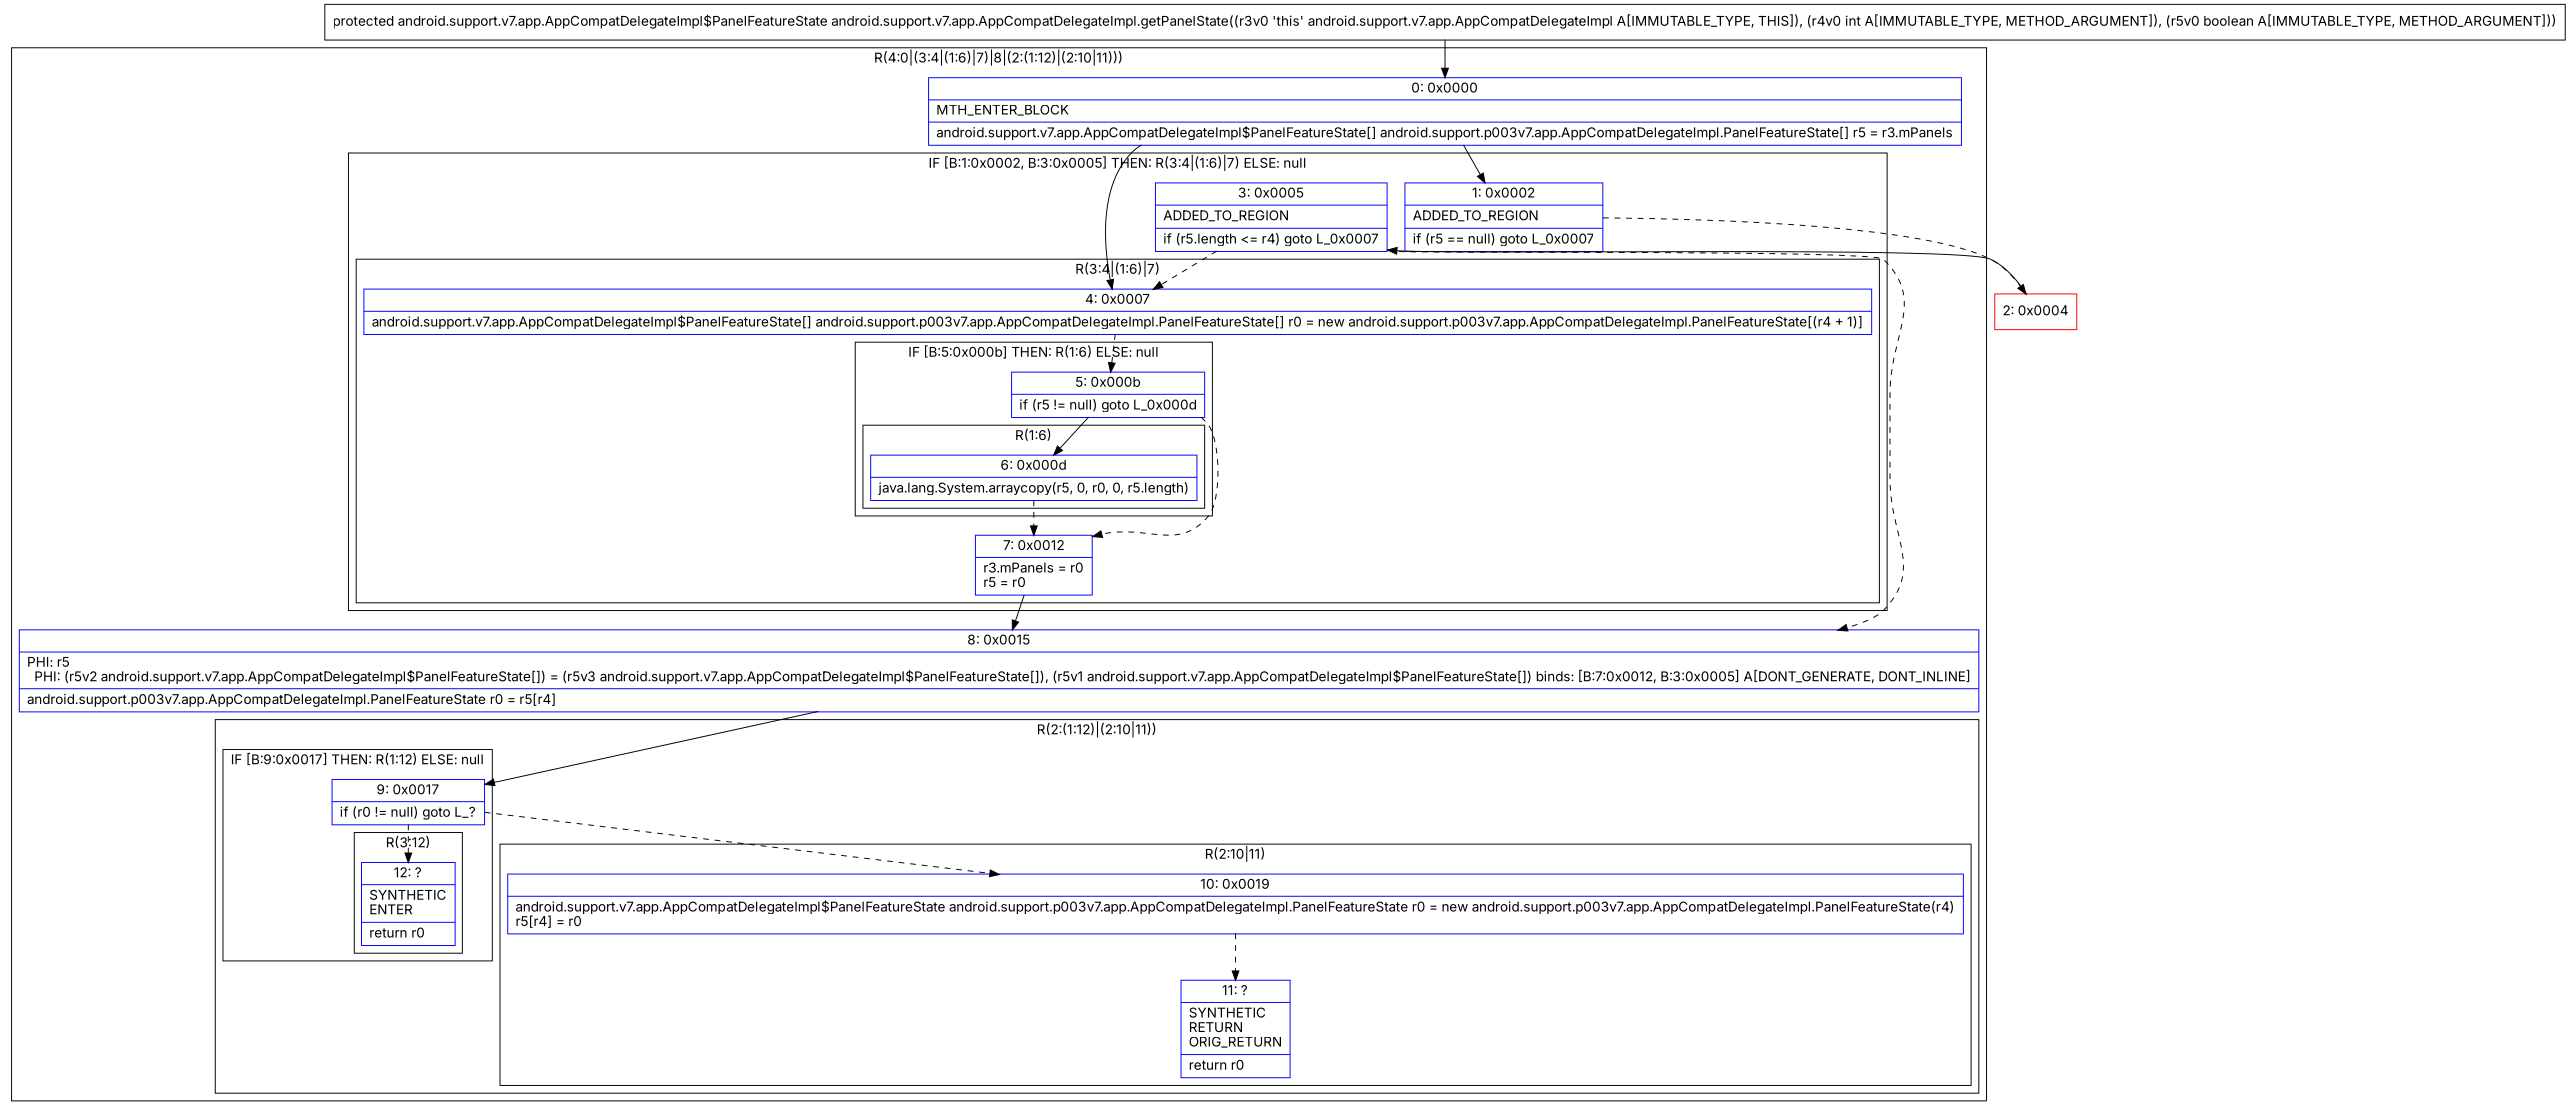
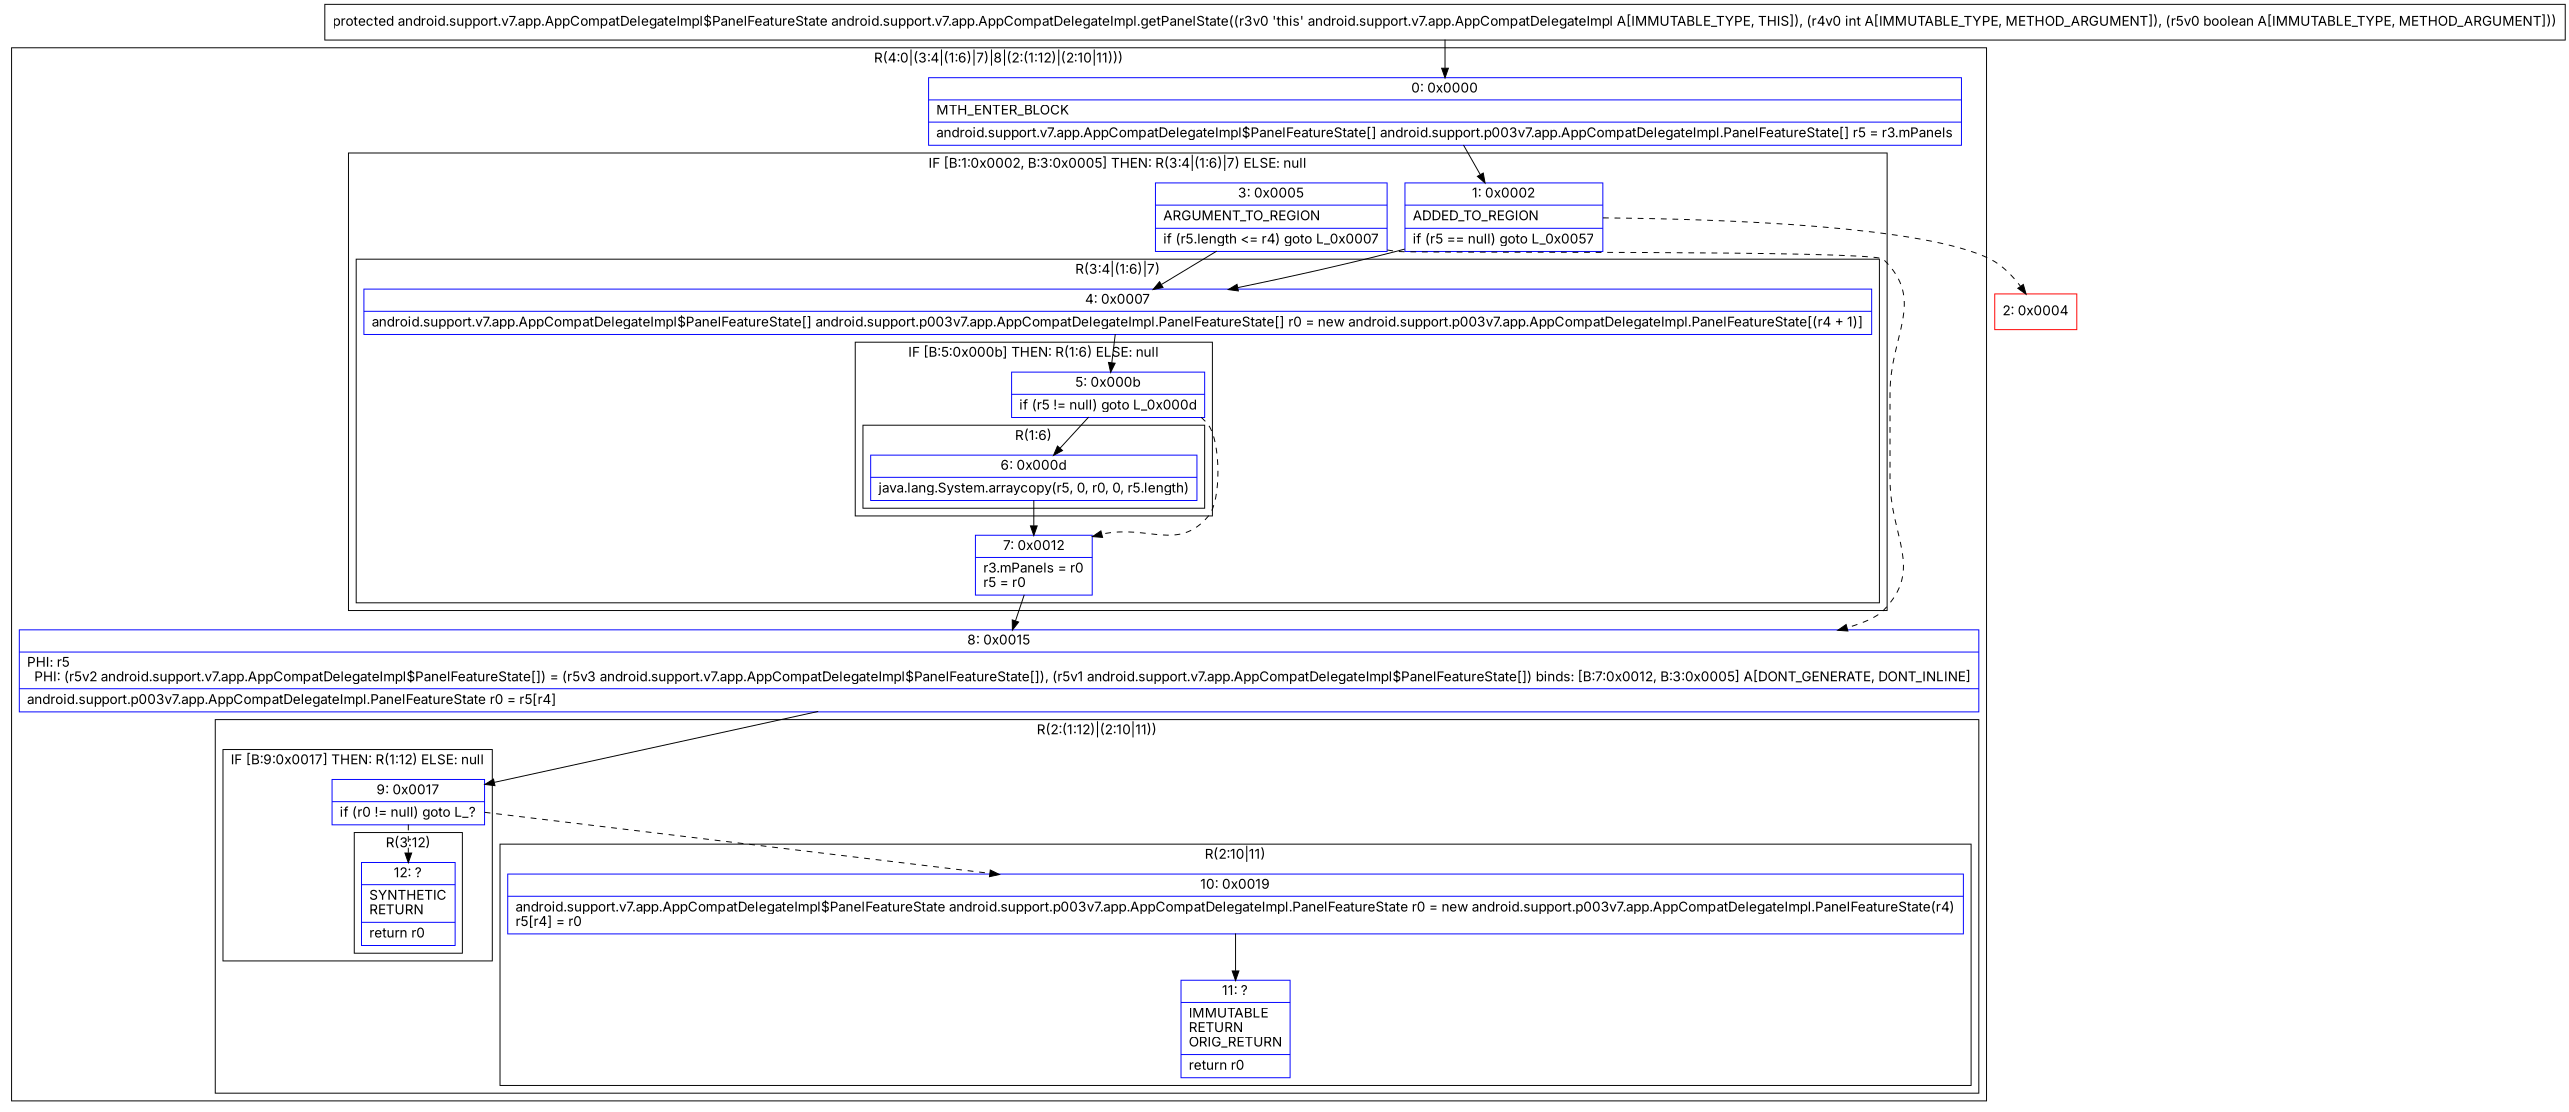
edge "0: 0x0000" -> "4: 0x0007": now "1: 0x0002" -> "4: 0x0007"
node "3: 0x0005": text "ADDED_TO_REGION" -> "ARGUMENT_TO_REGION"
node "1: 0x0002": text "if (r5 == null) goto L_0x0007" -> "if (r5 == null) goto L_0x0057"
edge "2: 0x0004" -> "3: 0x0005": removed
edge "3: 0x0005" -> "4: 0x0007": style dashed -> solid
edge "4: 0x0007" -> "5: 0x000b": style dashed -> solid
edge "6: 0x000d" -> "7: 0x0012": style dashed -> solid
node "12: ?": text "ENTER" -> "RETURN"
edge "10: 0x0019" -> "11: ?": style dashed -> solid
node "11: ?": text "SYNTHETIC" -> "IMMUTABLE"
